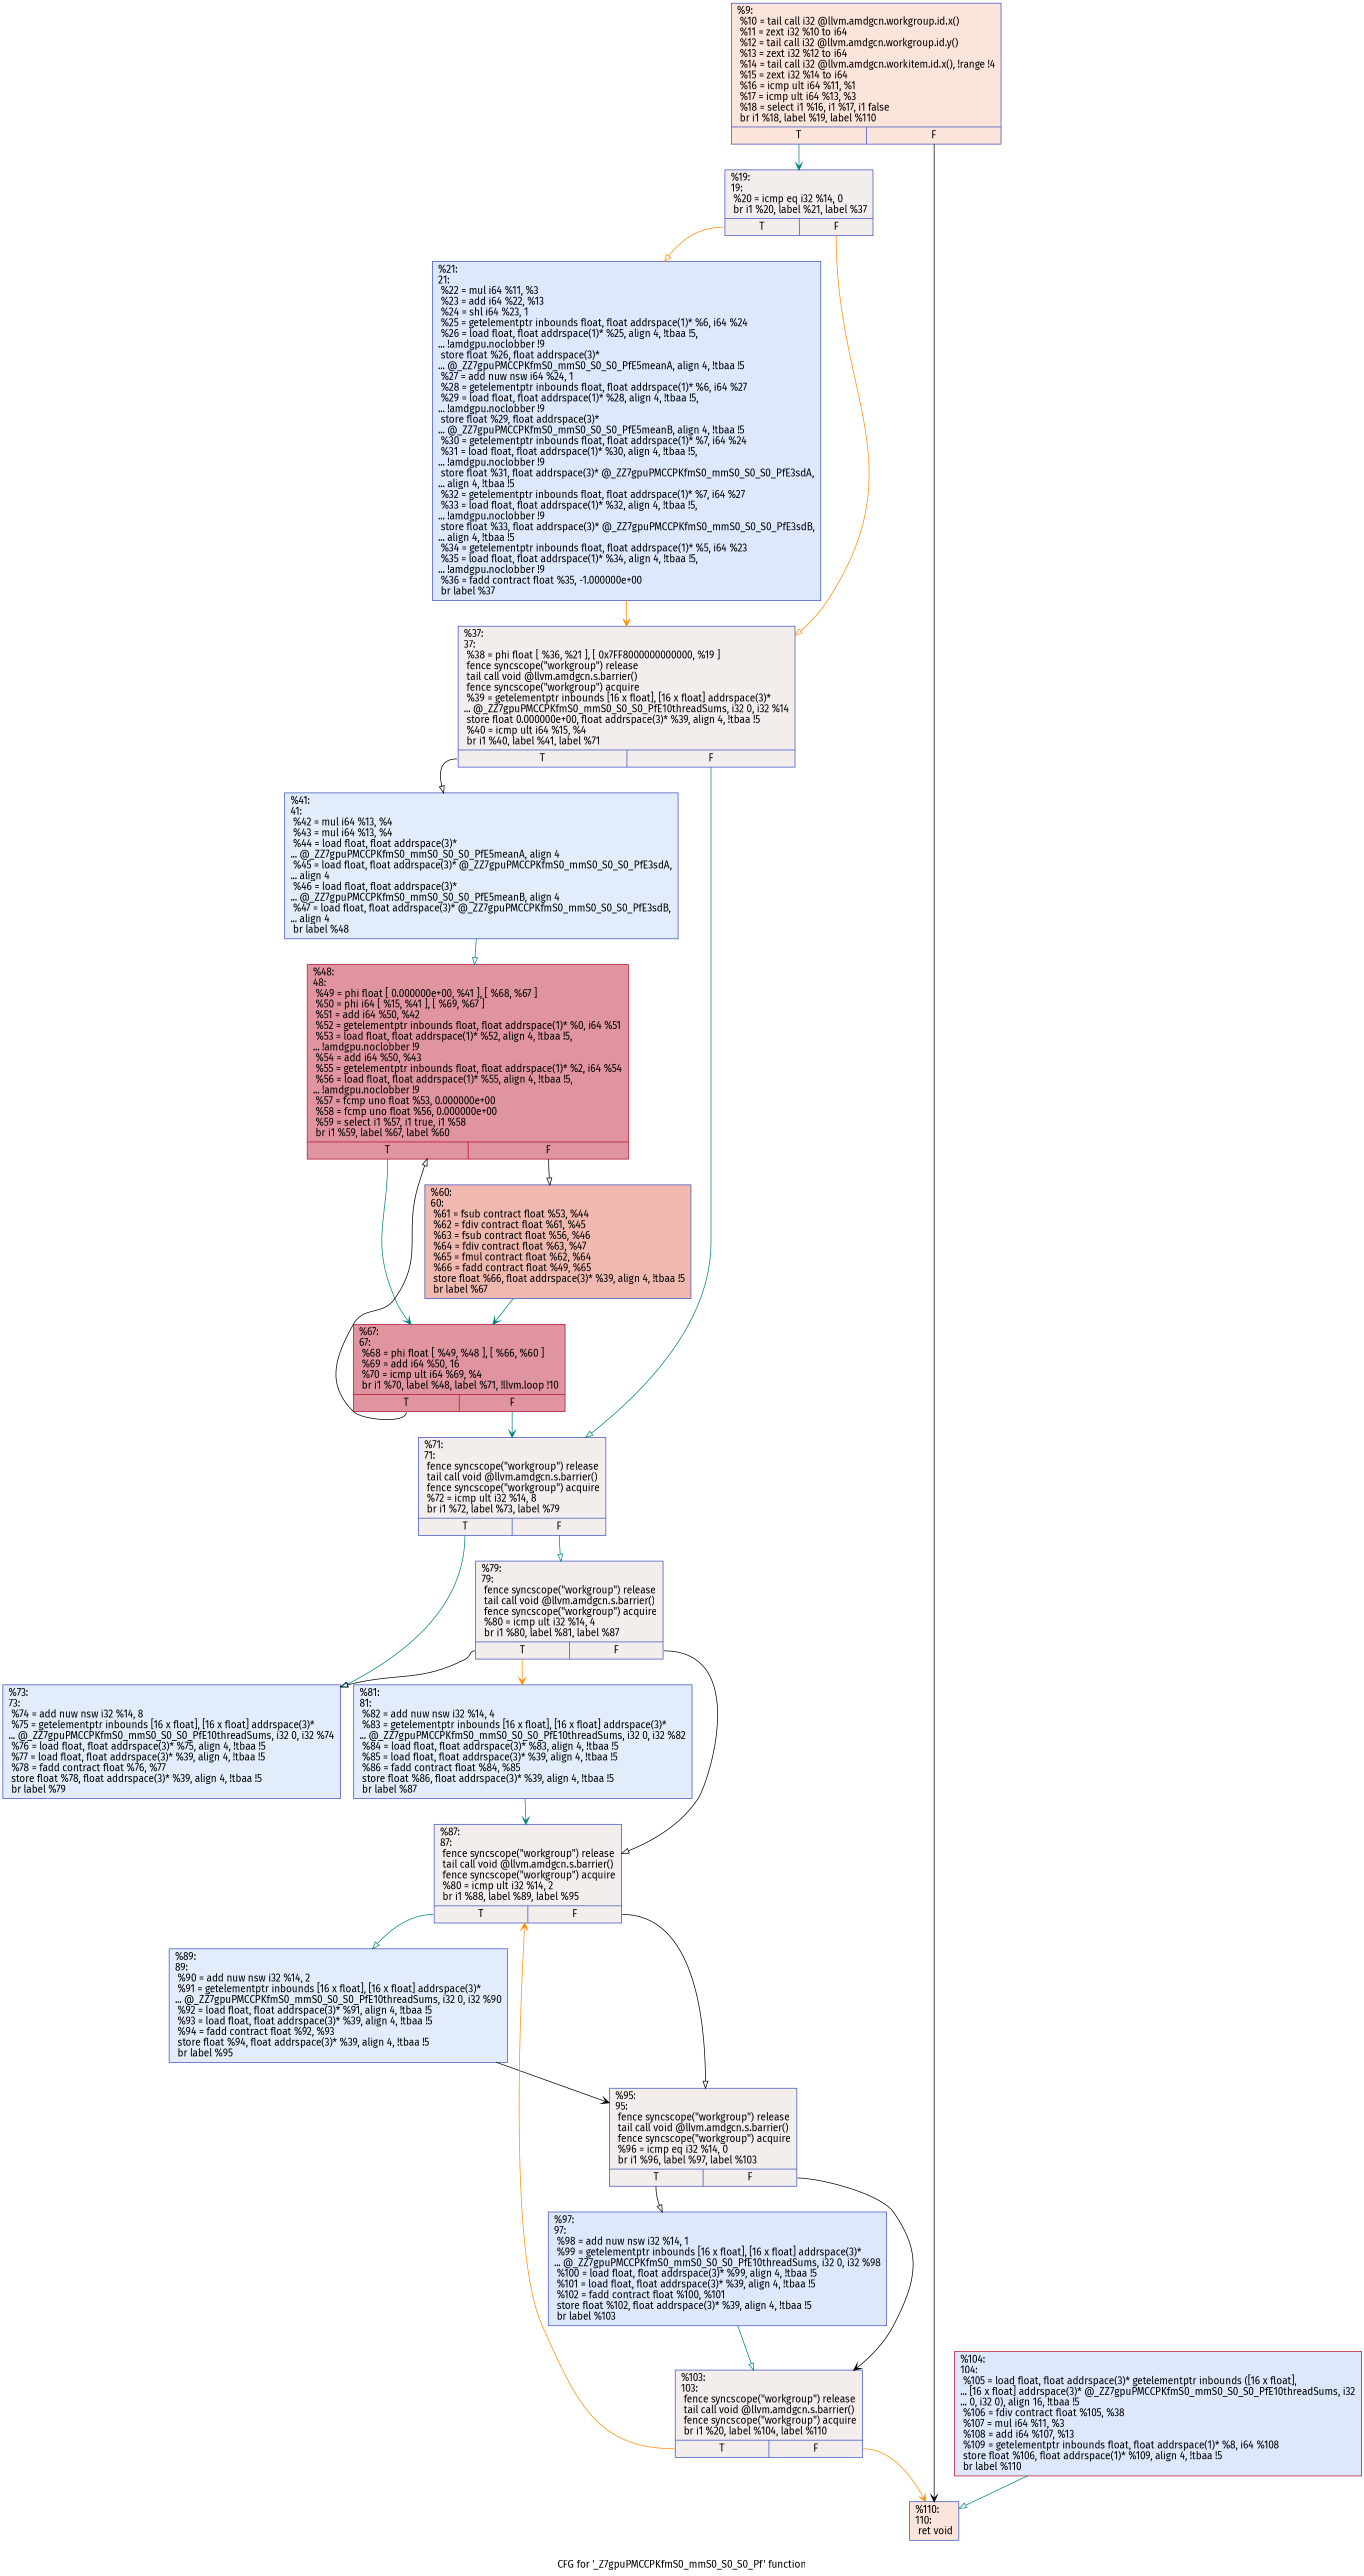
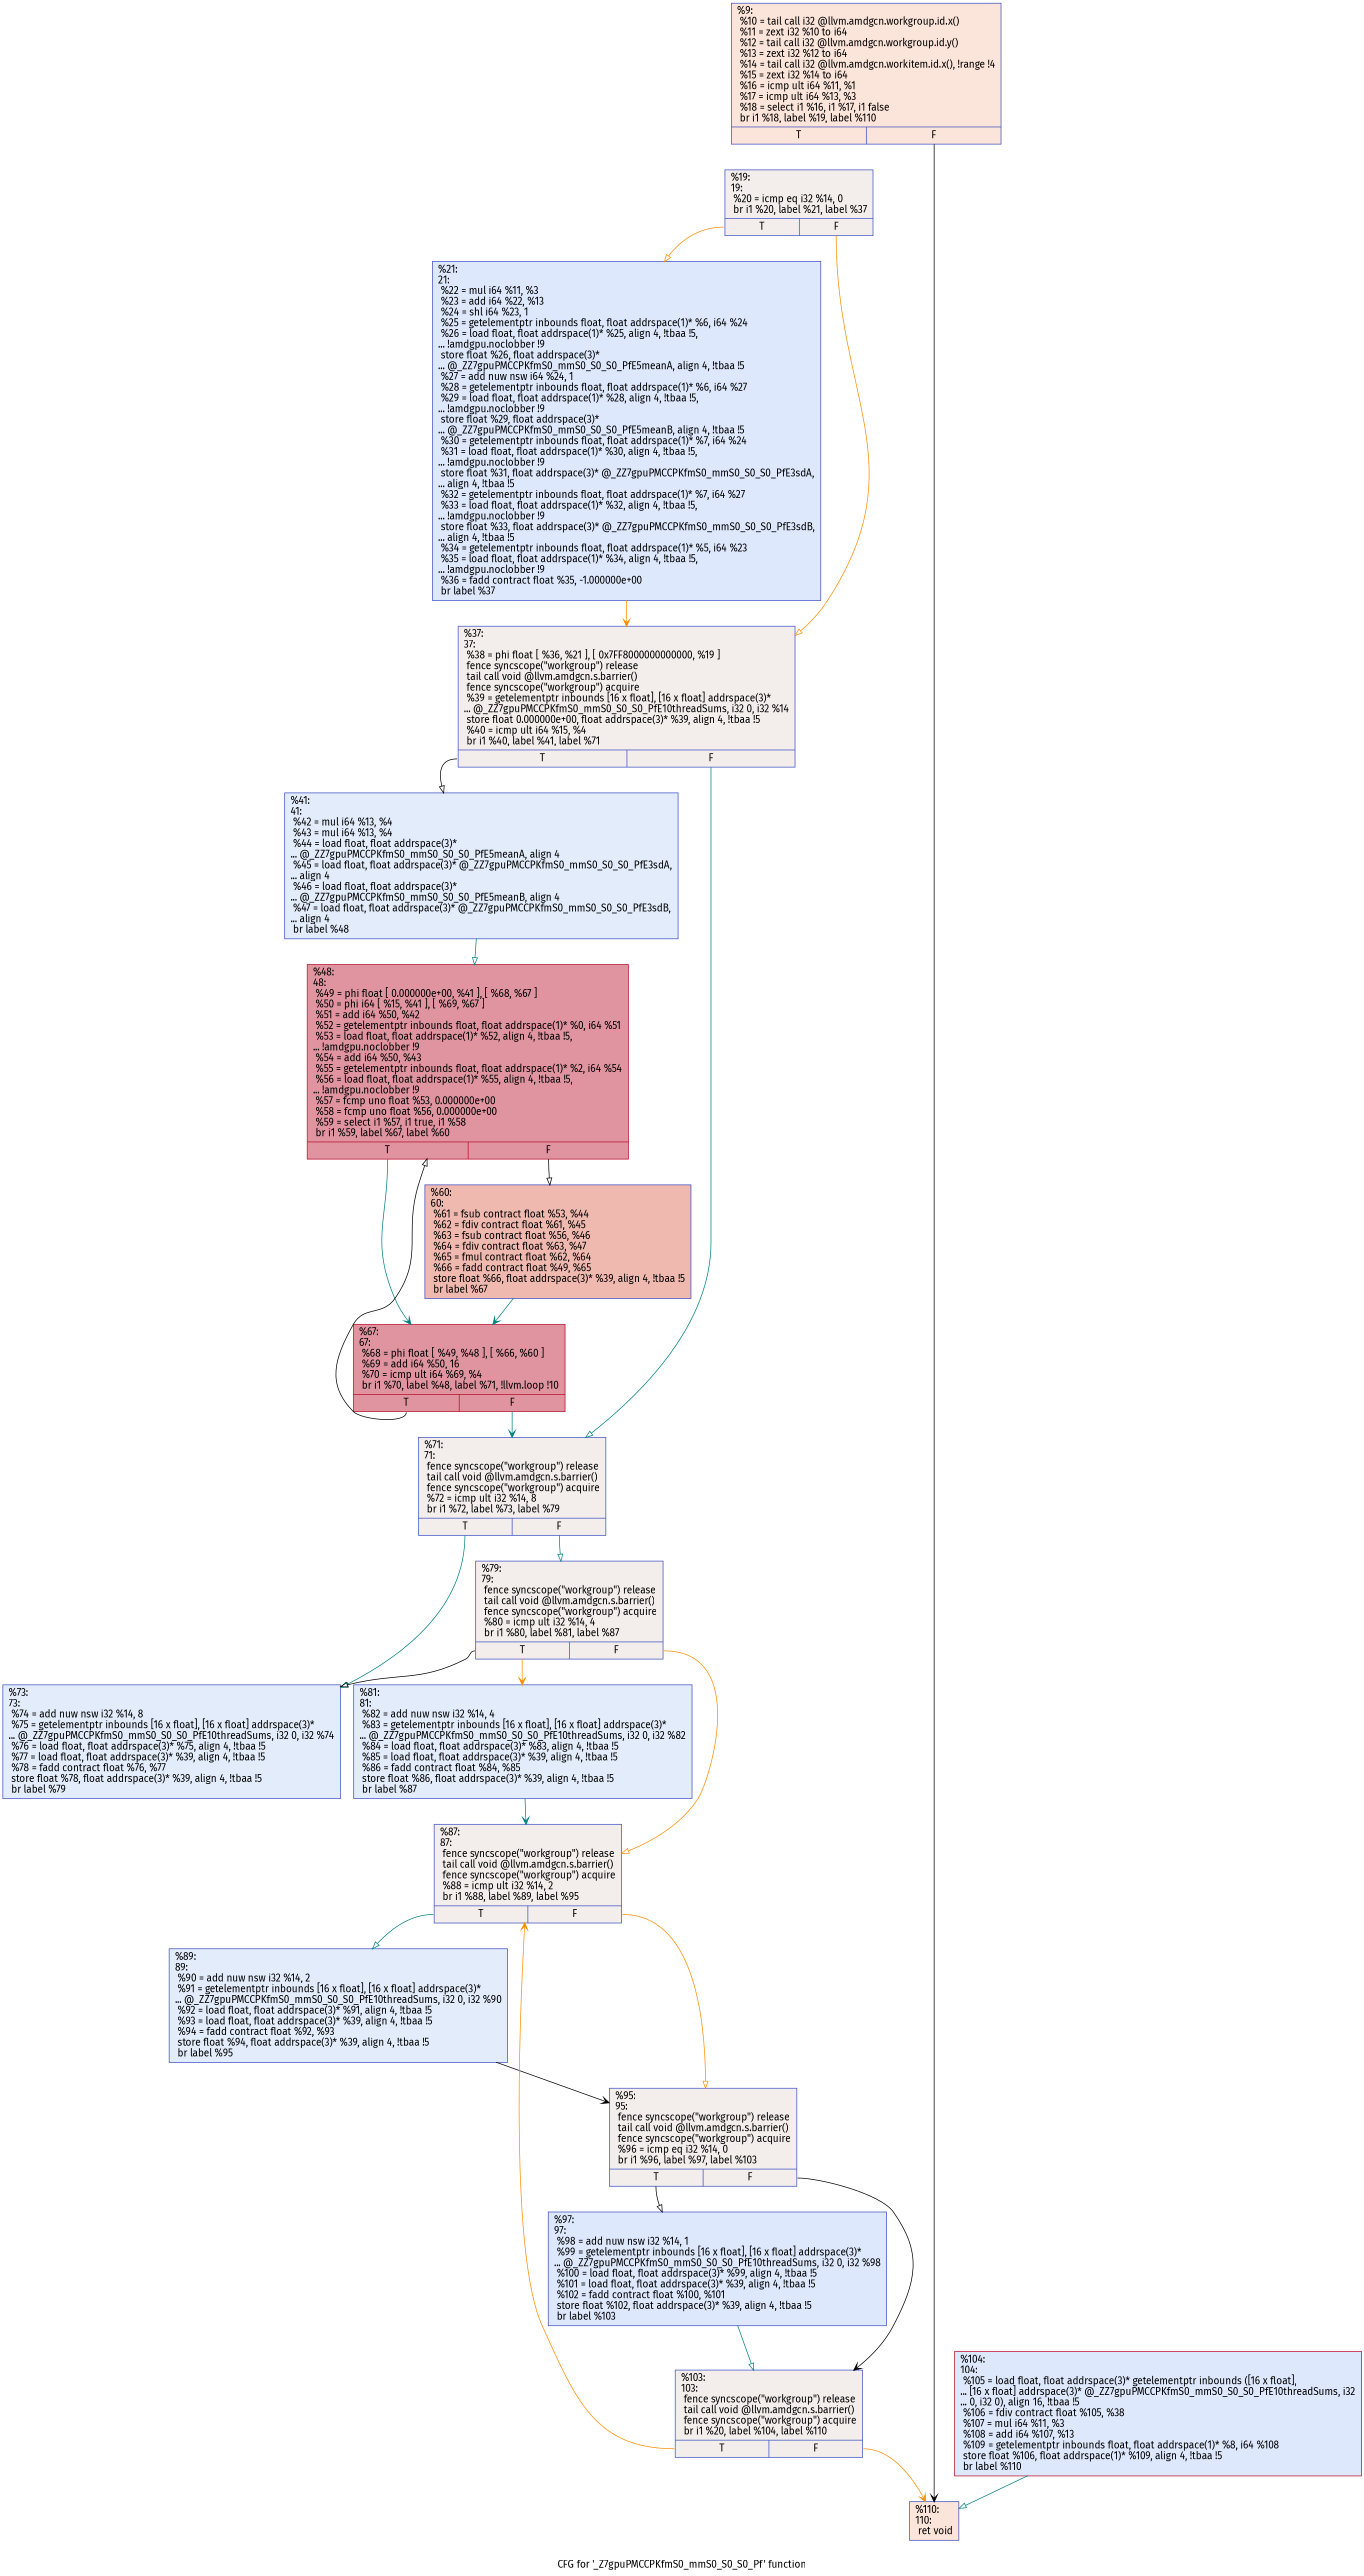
edge "%9:" -> "%19:": removed
edge "%79:" -> "%87:": color black -> darkorange
node "%87:": text "%80 = icmp ult i32 %14, 2" -> "%88 = icmp ult i32 %14, 2"
edge "%87:" -> "%95:": color black -> darkorange
